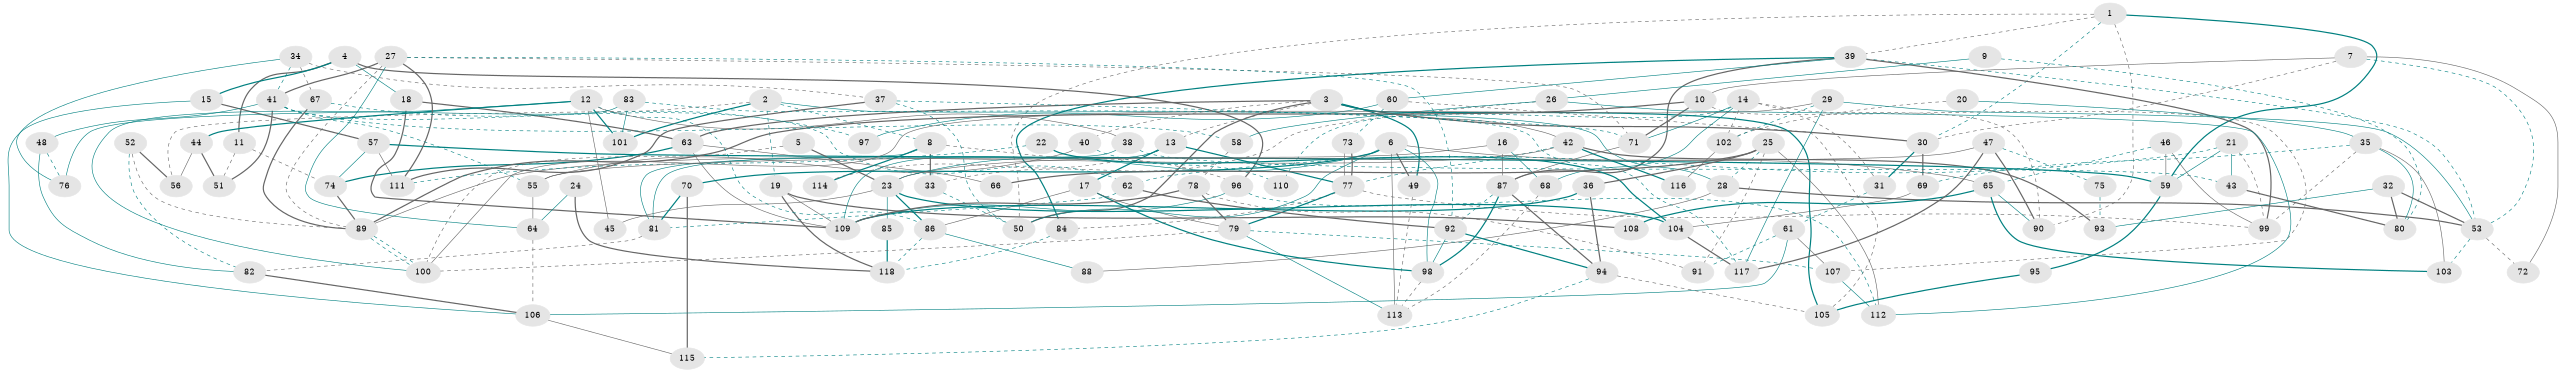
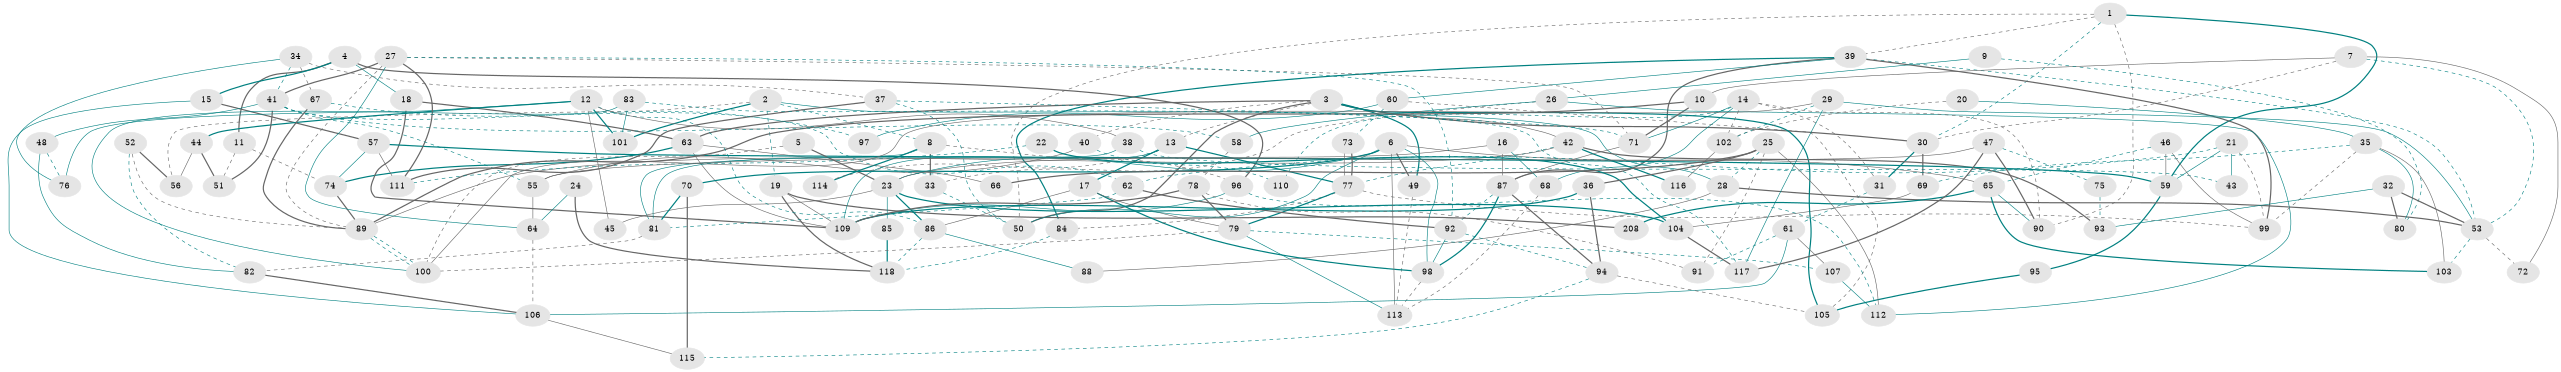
edge "10" -- "107": removed
edge "43" -- "80": removed
node "108": label "108" -> "208"
edge "92" -- "94": style bold -> dashed
